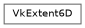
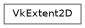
node "VkExtent6D": label "VkExtent6D" -> "VkExtent2D"
